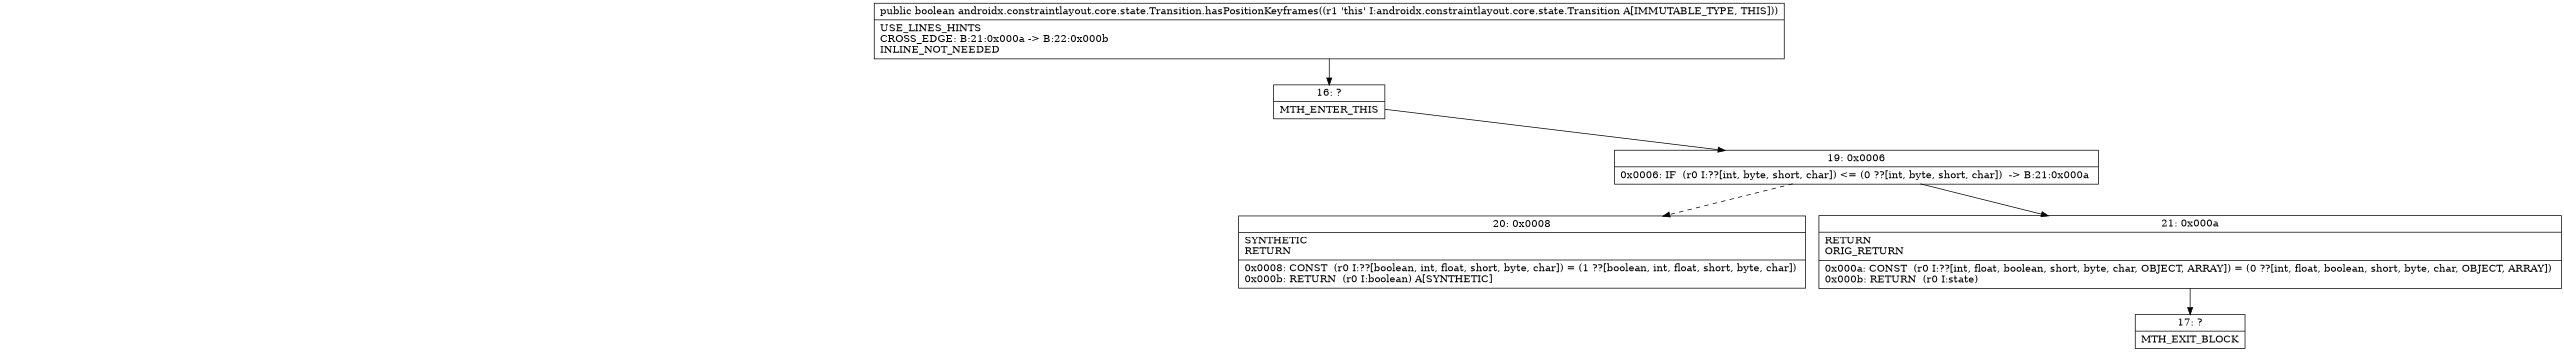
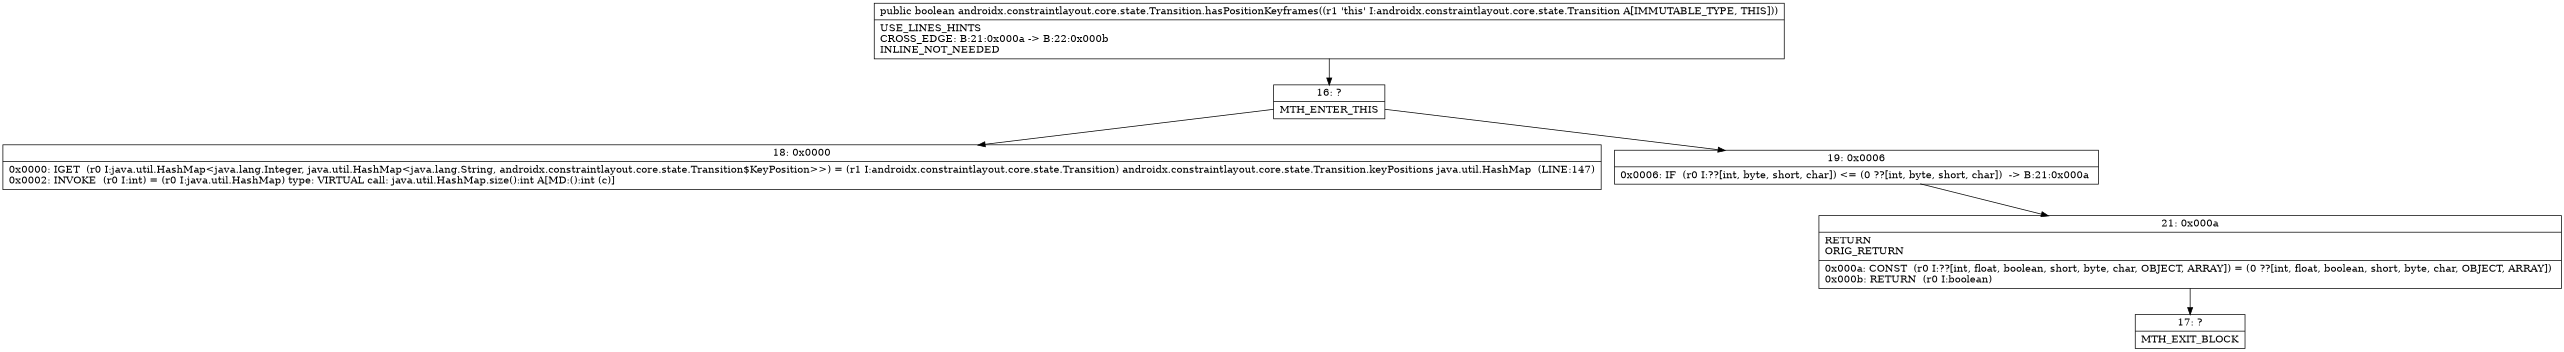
node "18: 0x0000": added
node "20: 0x0008": removed
node "21: 0x000a": text "0x000b: RETURN  (r0 I:state)" -> "0x000b: RETURN  (r0 I:boolean)"
